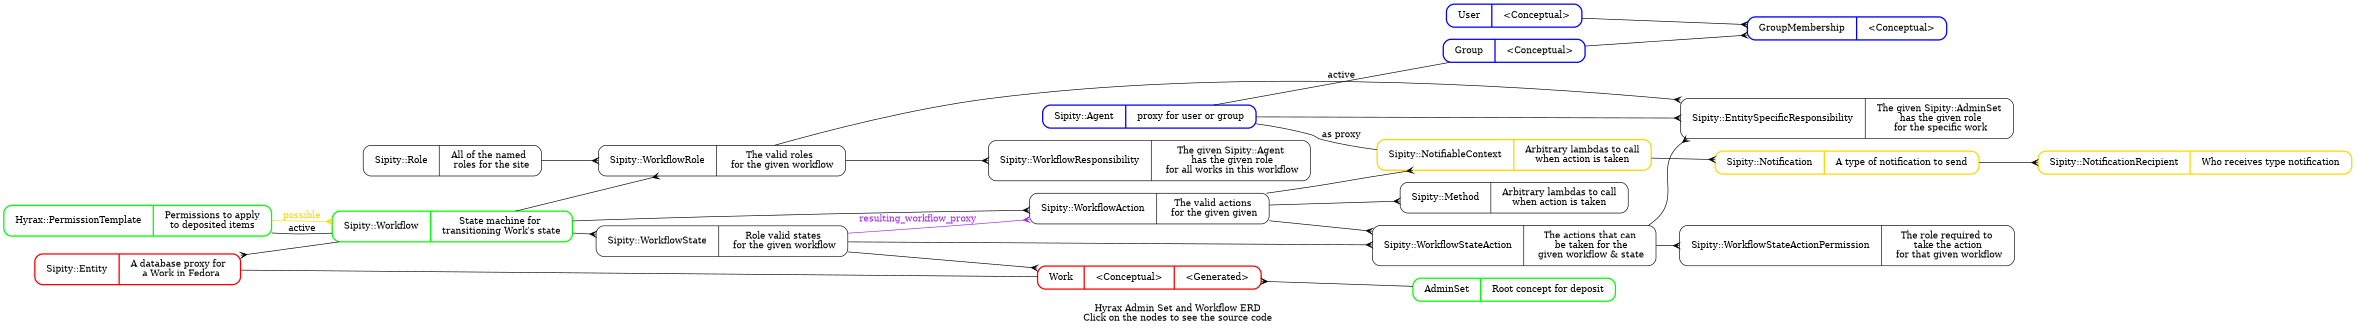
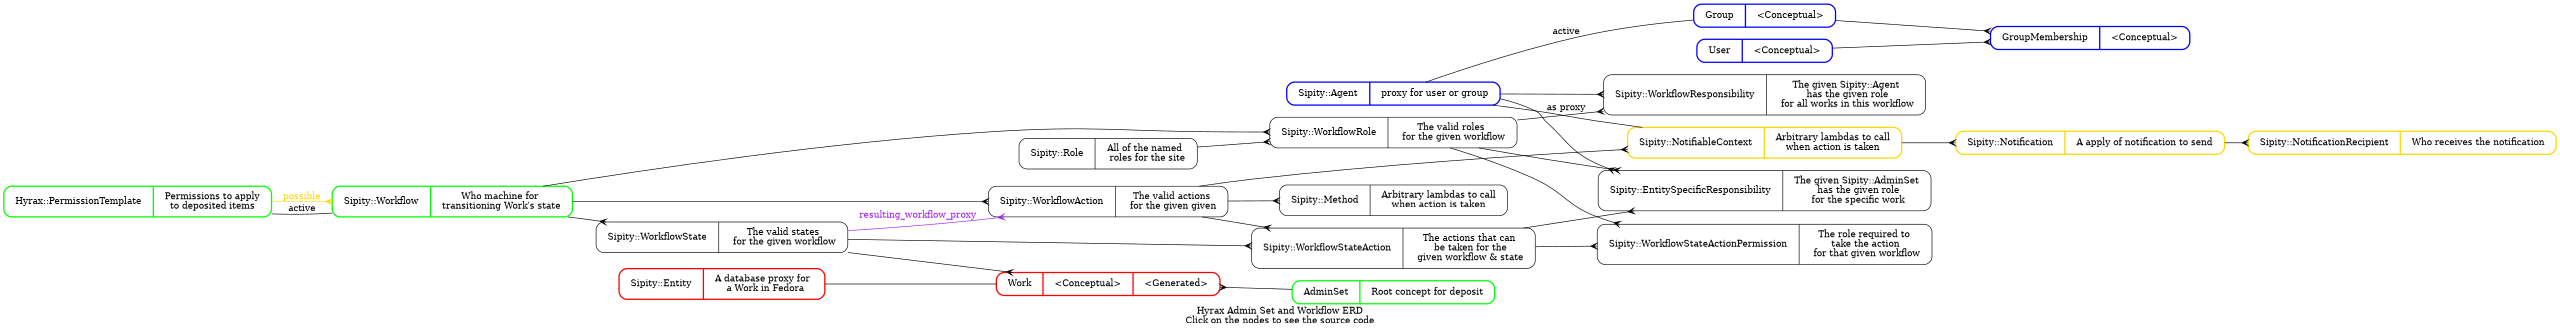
edge "Sipity::Agent" -- "Sipity::WorkflowResponsibility": added
node "Sipity::Notification": text "A type of notification to send" -> "A apply of notification to send"
node "Sipity::NotificationRecipient": text "Who receives type notification" -> "Who receives the notification"
edge "Sipity::WorkflowRole" -- "Sipity::WorkflowStateActionPermission": added
node "Sipity::Workflow": text "State machine for" -> "Who machine for"
node "Sipity::WorkflowState": text "Role valid states" -> "The valid states"
edge "Sipity::Workflow" -- "Sipity::Entity": removed
